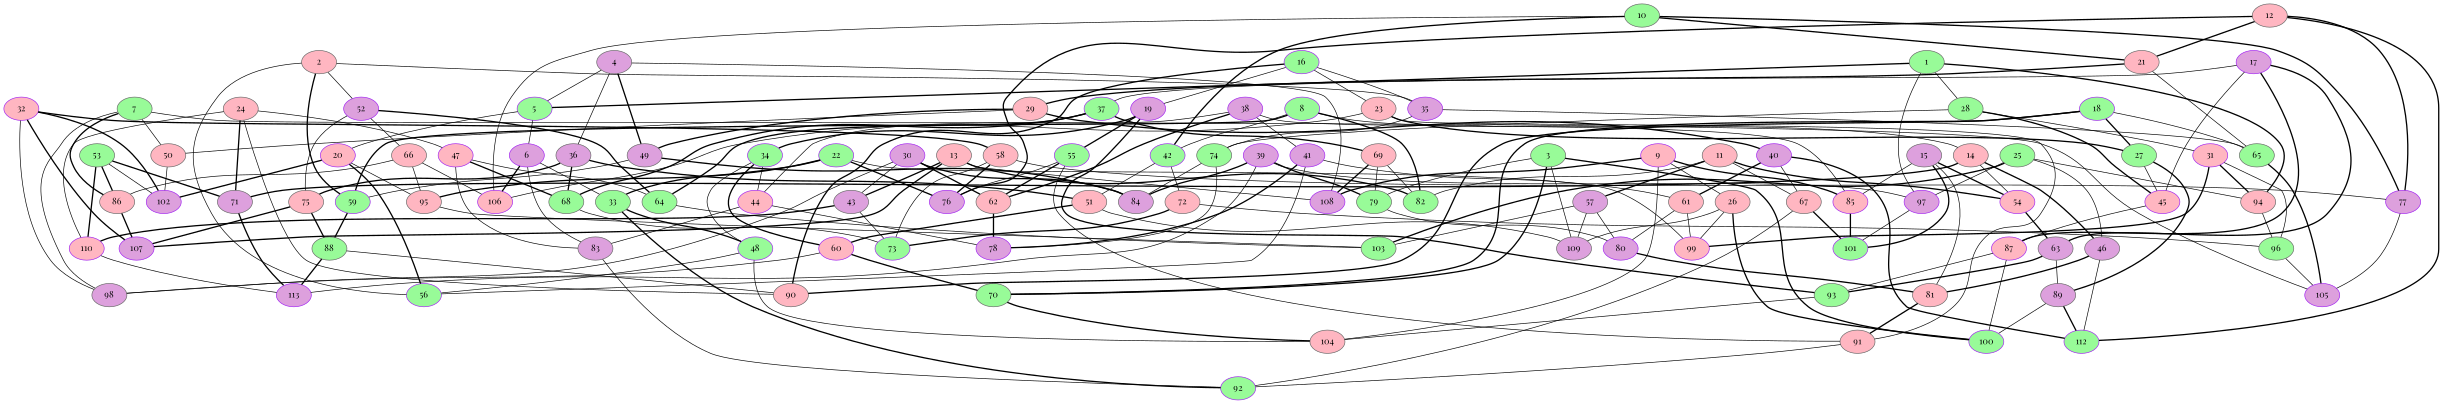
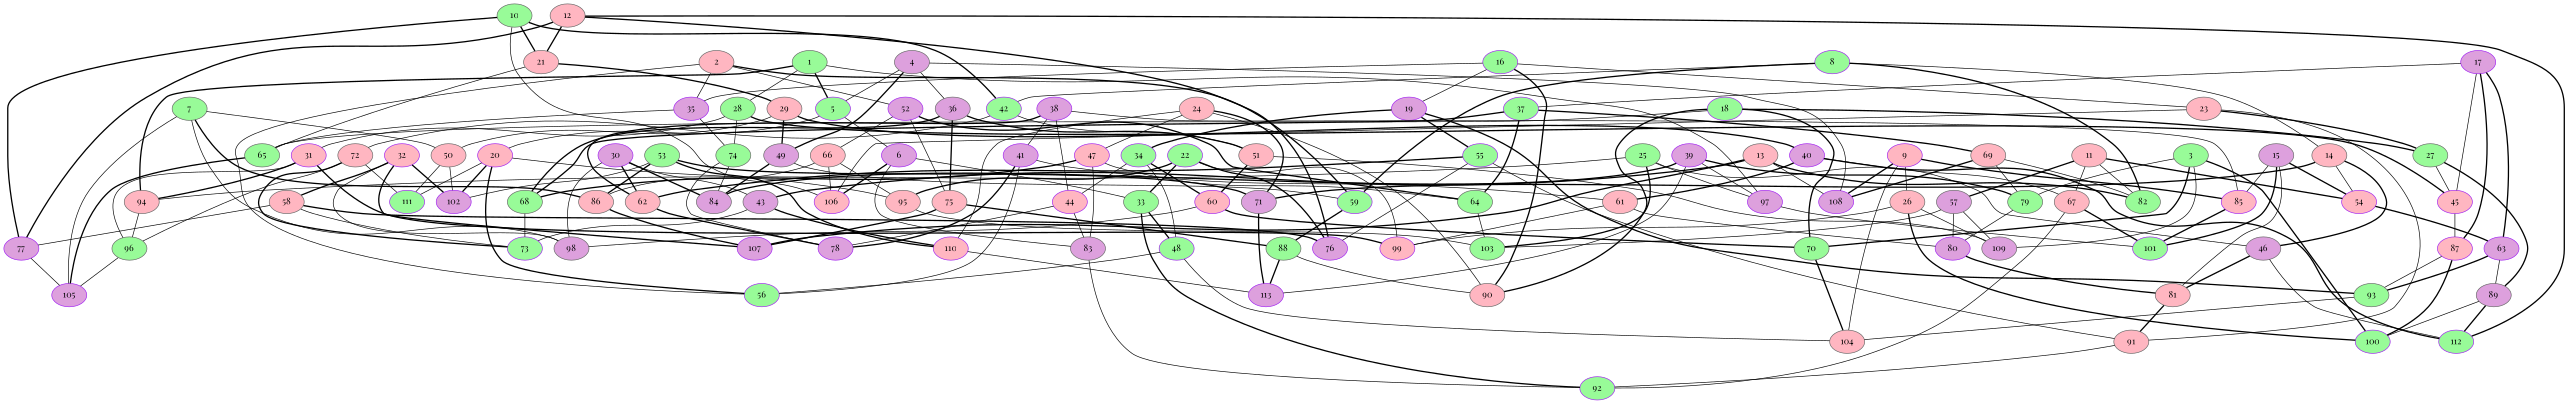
node "111": added
node "63": color gray40 -> purple
edge "87" -- "100": style solid -> bold
